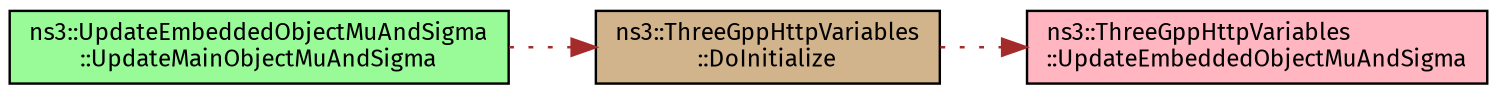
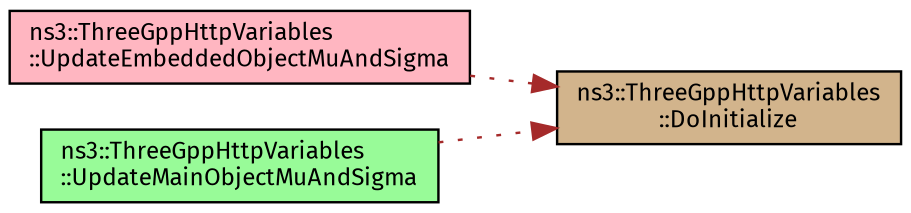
node "ns3::UpdateEmbeddedObjectMuAndSigma ::UpdateMainObjectMuAndSigma": label "ns3::UpdateEmbeddedObjectMuAndSigma ::UpdateMainObjectMuAndSigma" -> "ns3::ThreeGppHttpVariables ::UpdateMainObjectMuAndSigma"
edge "ns3::ThreeGppHttpVariables ::DoInitialize" -> "ns3::ThreeGppHttpVariables ::UpdateEmbeddedObjectMuAndSigma": reversed
